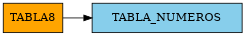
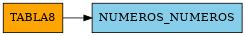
node "TABLA_NUMEROS": label "TABLA_NUMEROS" -> "NUMEROS_NUMEROS"
